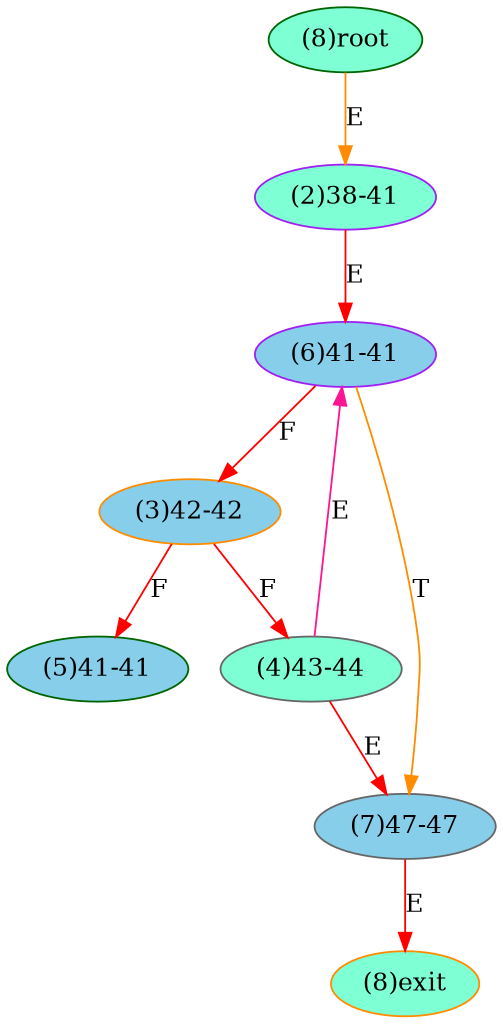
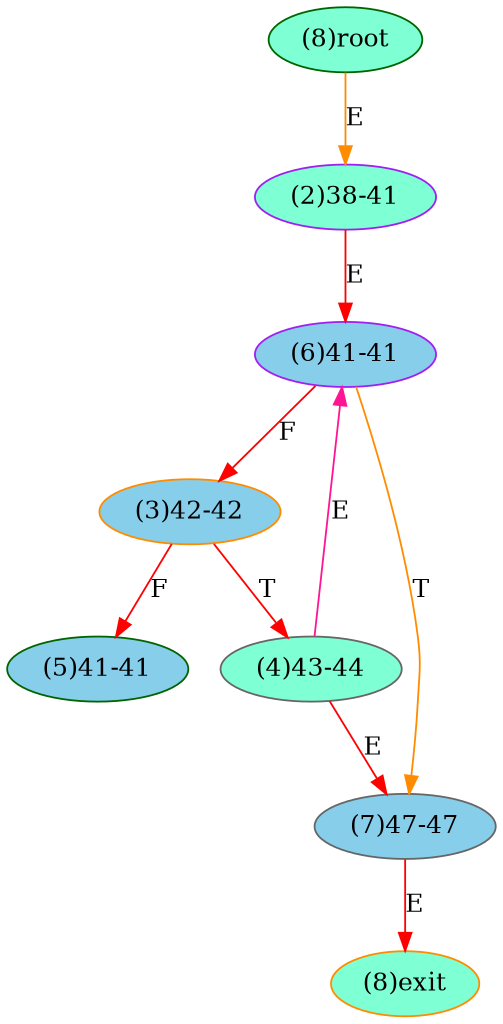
edge "(3)42-42" -> "(4)43-44": label "F" -> "T"
